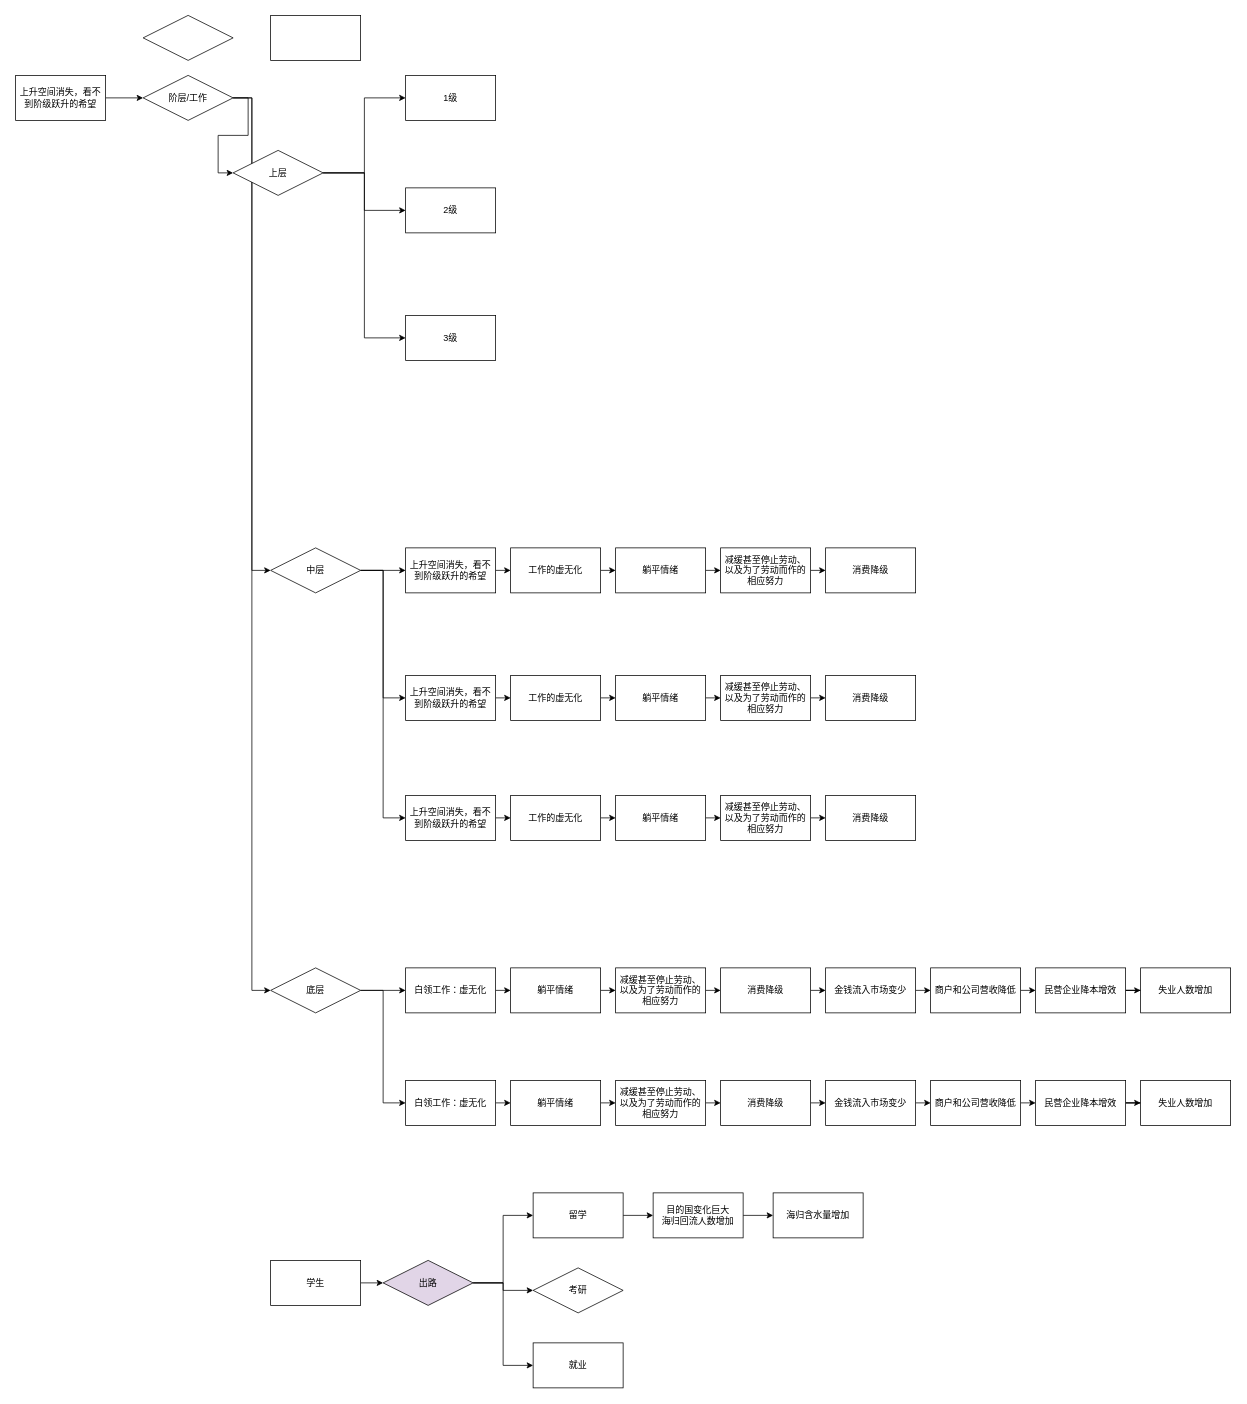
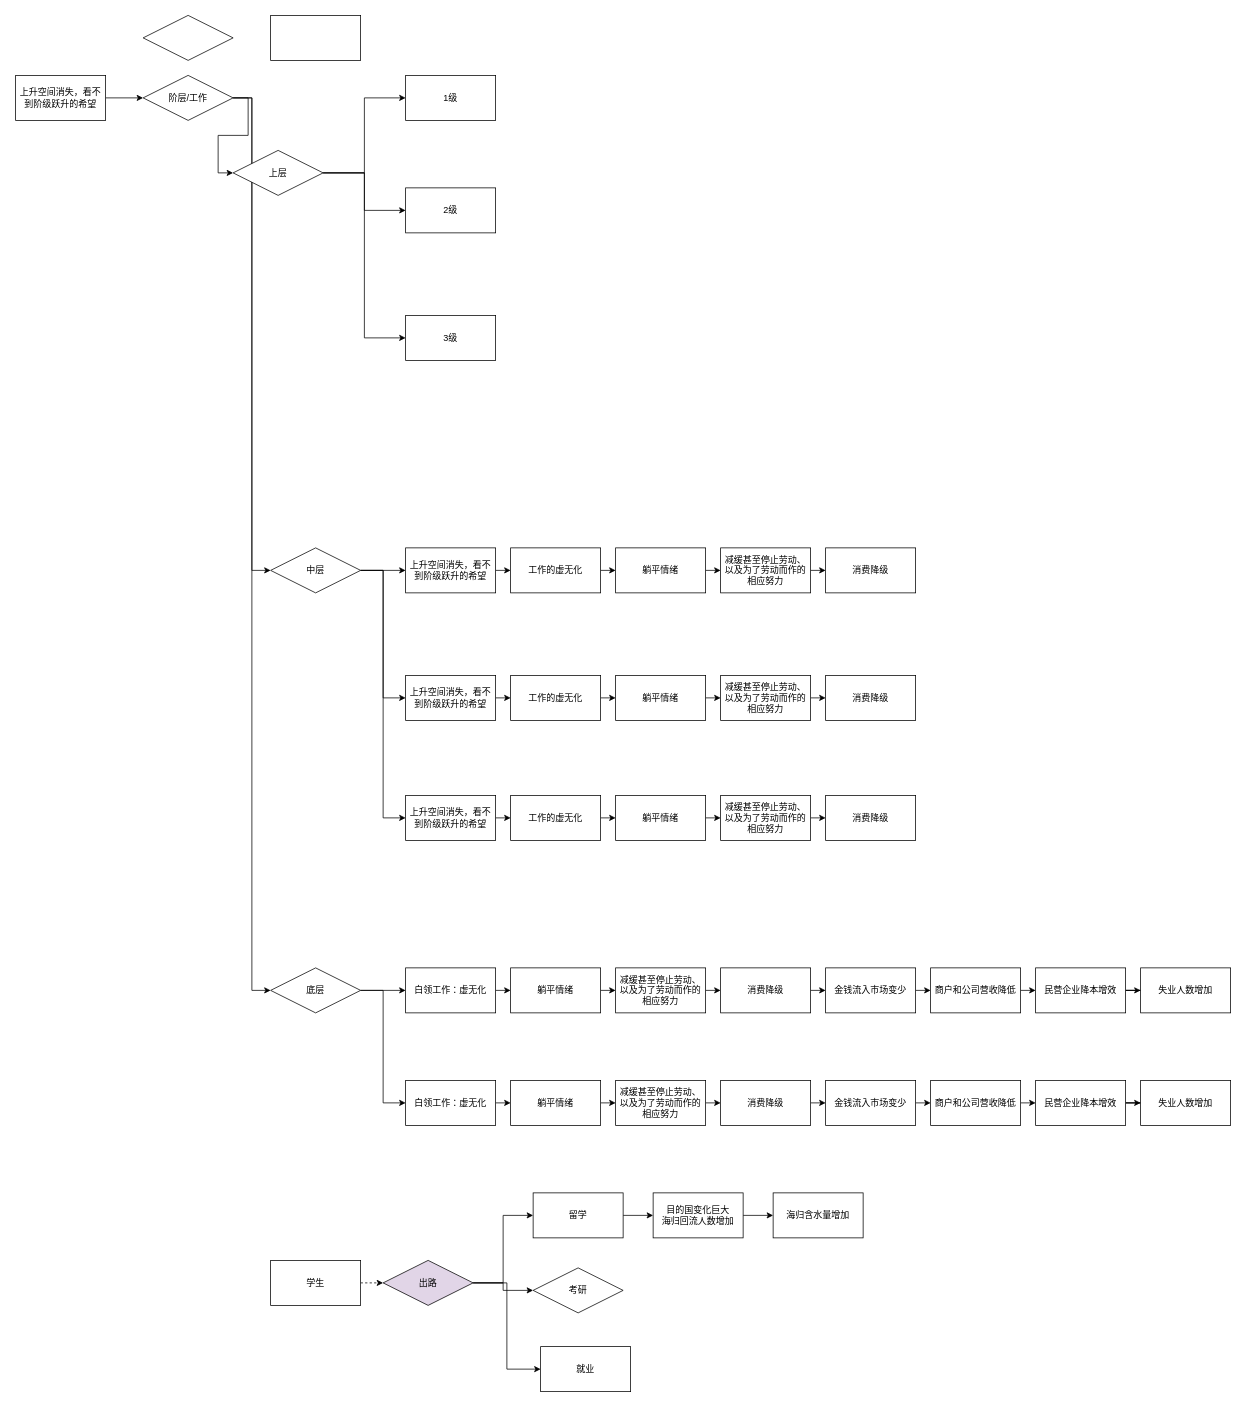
edge "学生" -> "出路": style solid -> dashed
node "就业": moved (578, 1365) -> (585, 1369)
